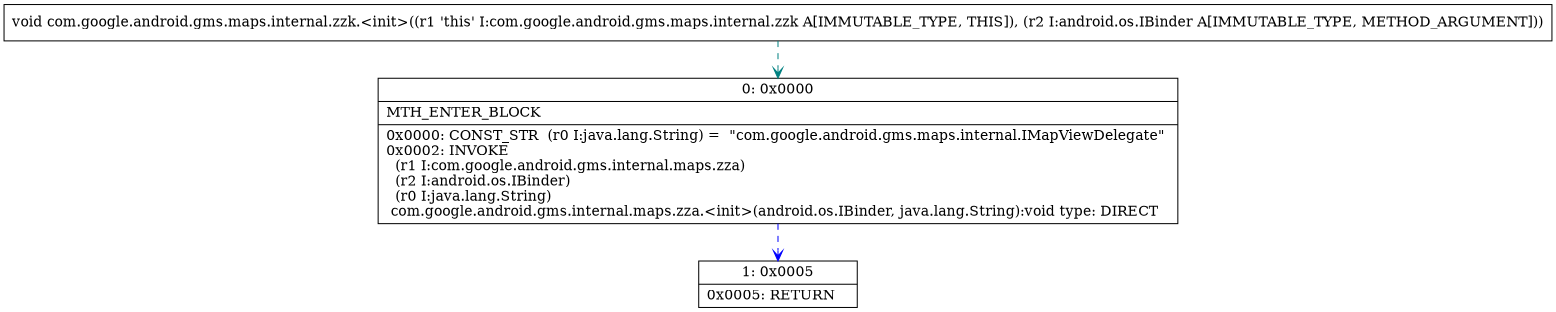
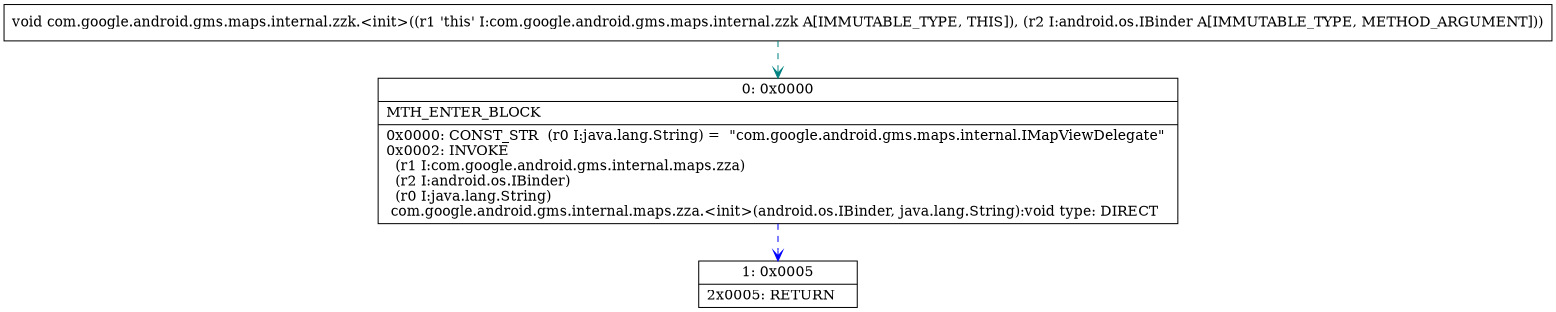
node "1: 0x0005": text "0x0005: RETURN" -> "2x0005: RETURN"
